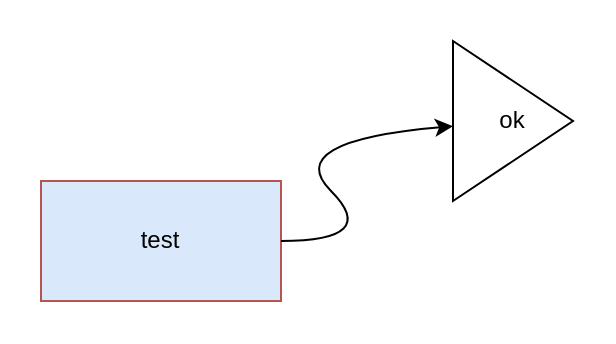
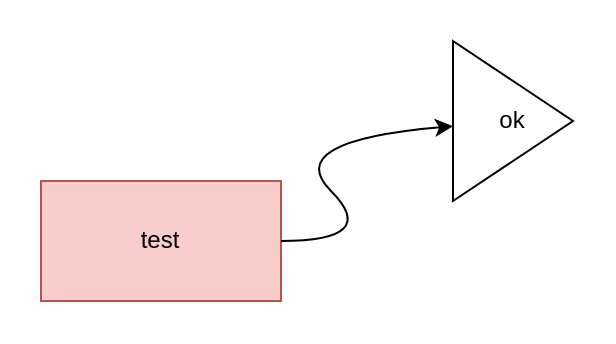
node "test": fillcolor #dae8fc -> #f8cecc
